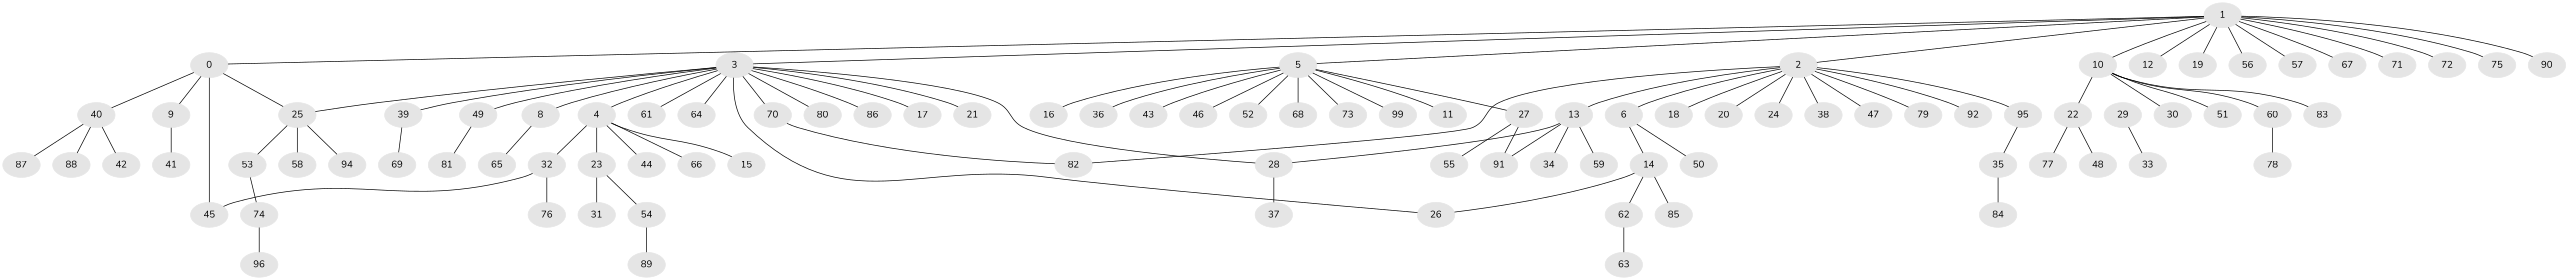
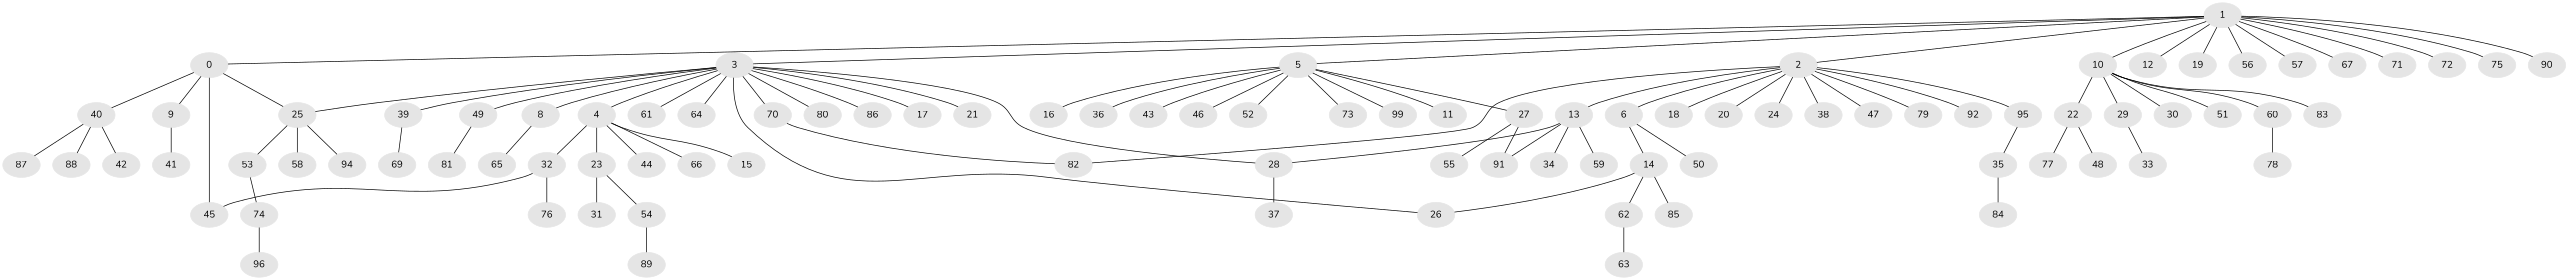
edge "10" -- "29": added
node "68": removed
